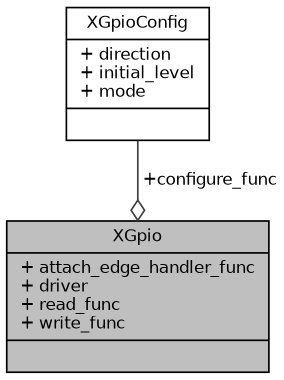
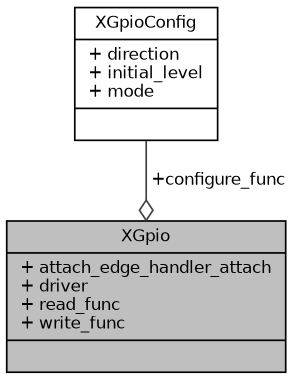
node "XGpio": text "+ attach_edge_handler_func" -> "+ attach_edge_handler_attach"
